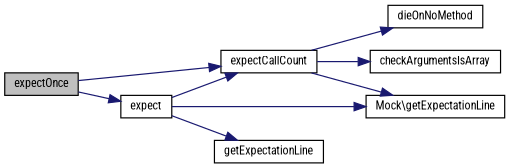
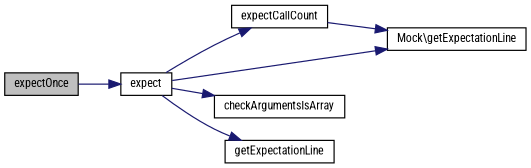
node "dieOnNoMethod": removed
edge "expectCallCount" -> "checkArgumentsIsArray": now "expect" -> "checkArgumentsIsArray"
edge "expectOnce" -> "expectCallCount": removed
